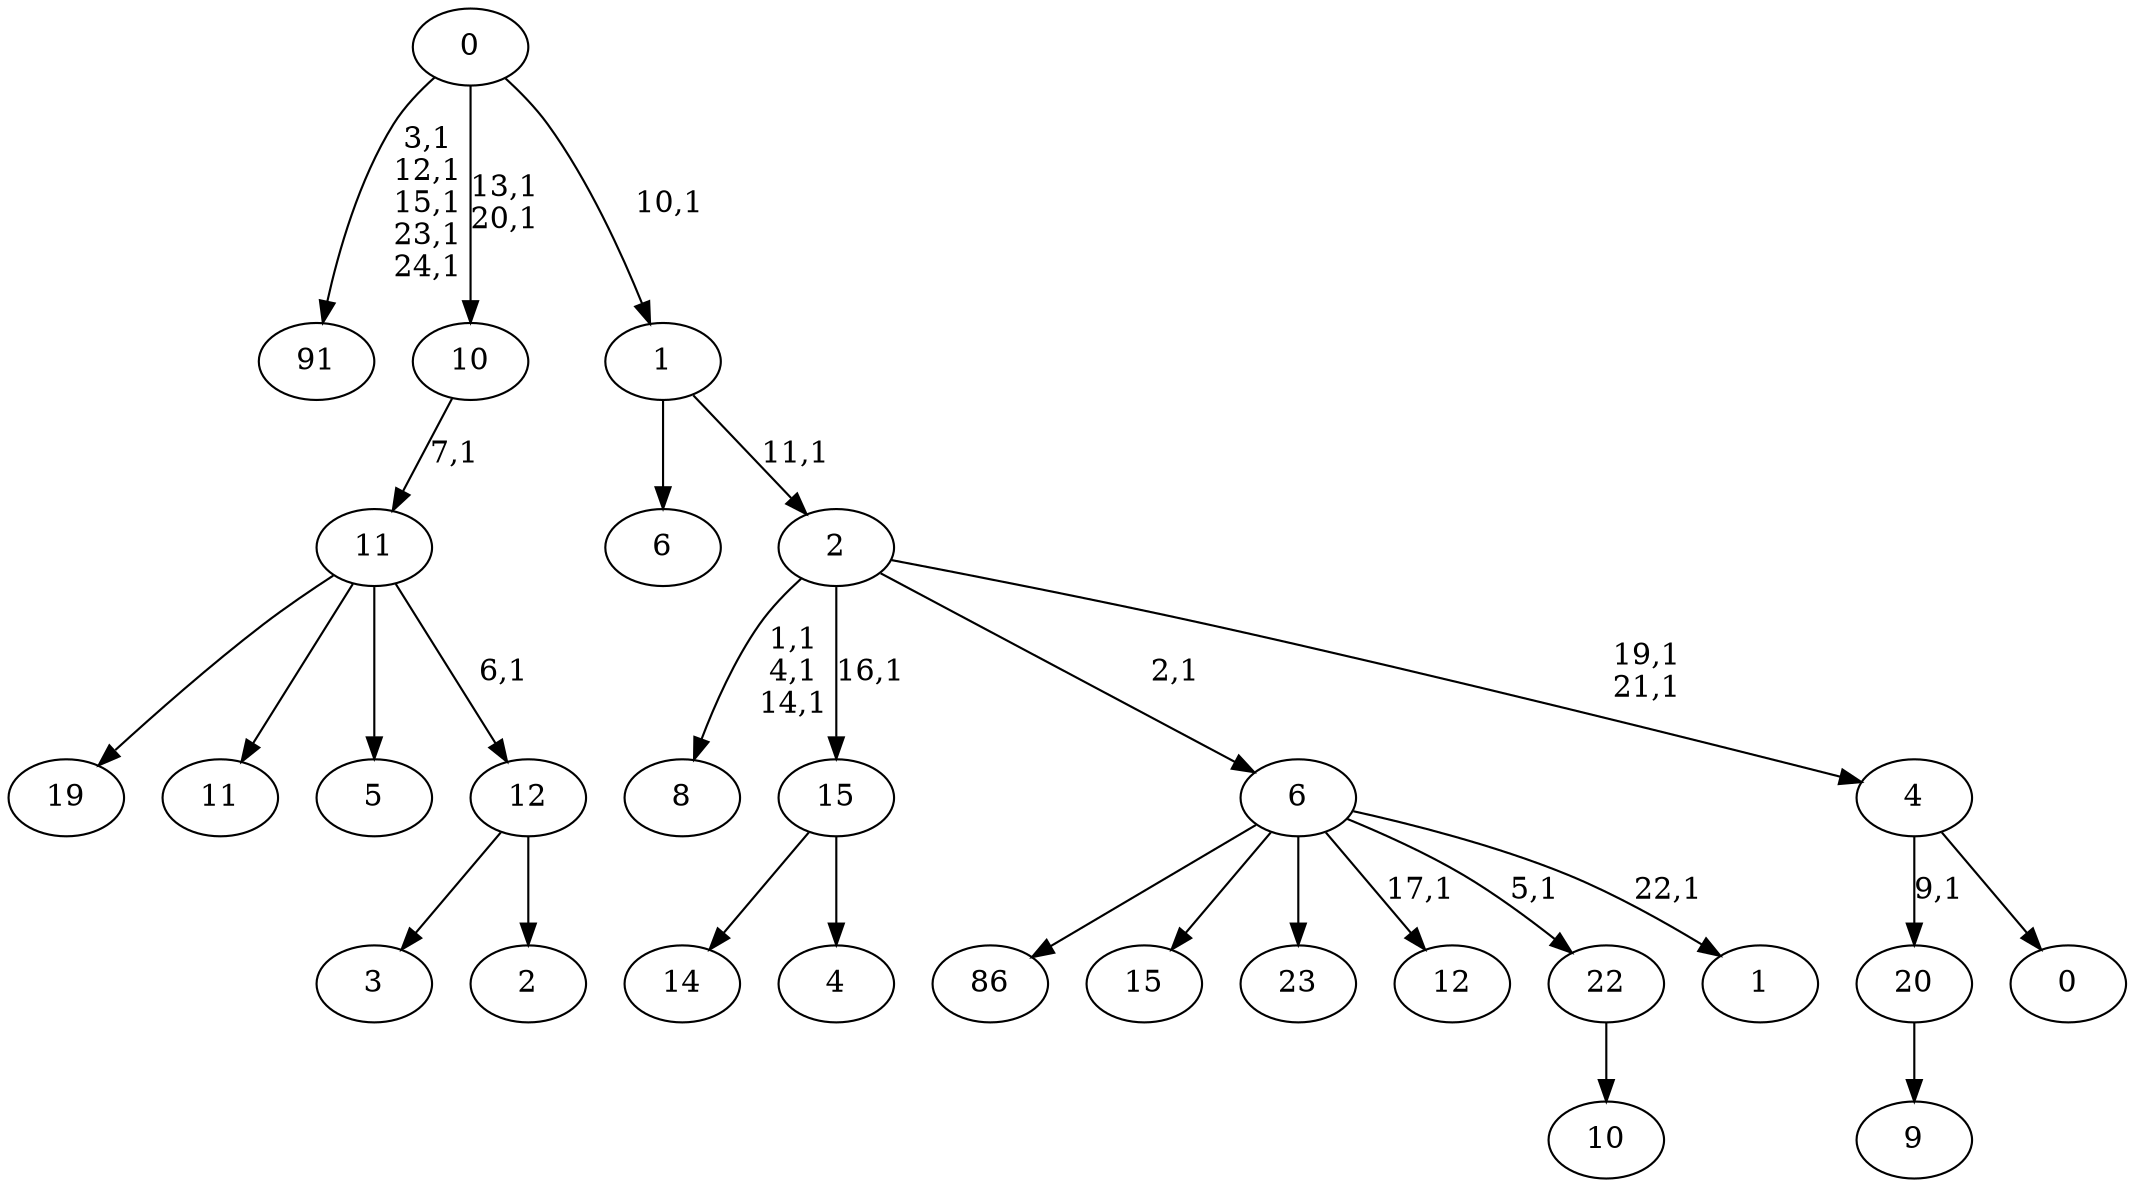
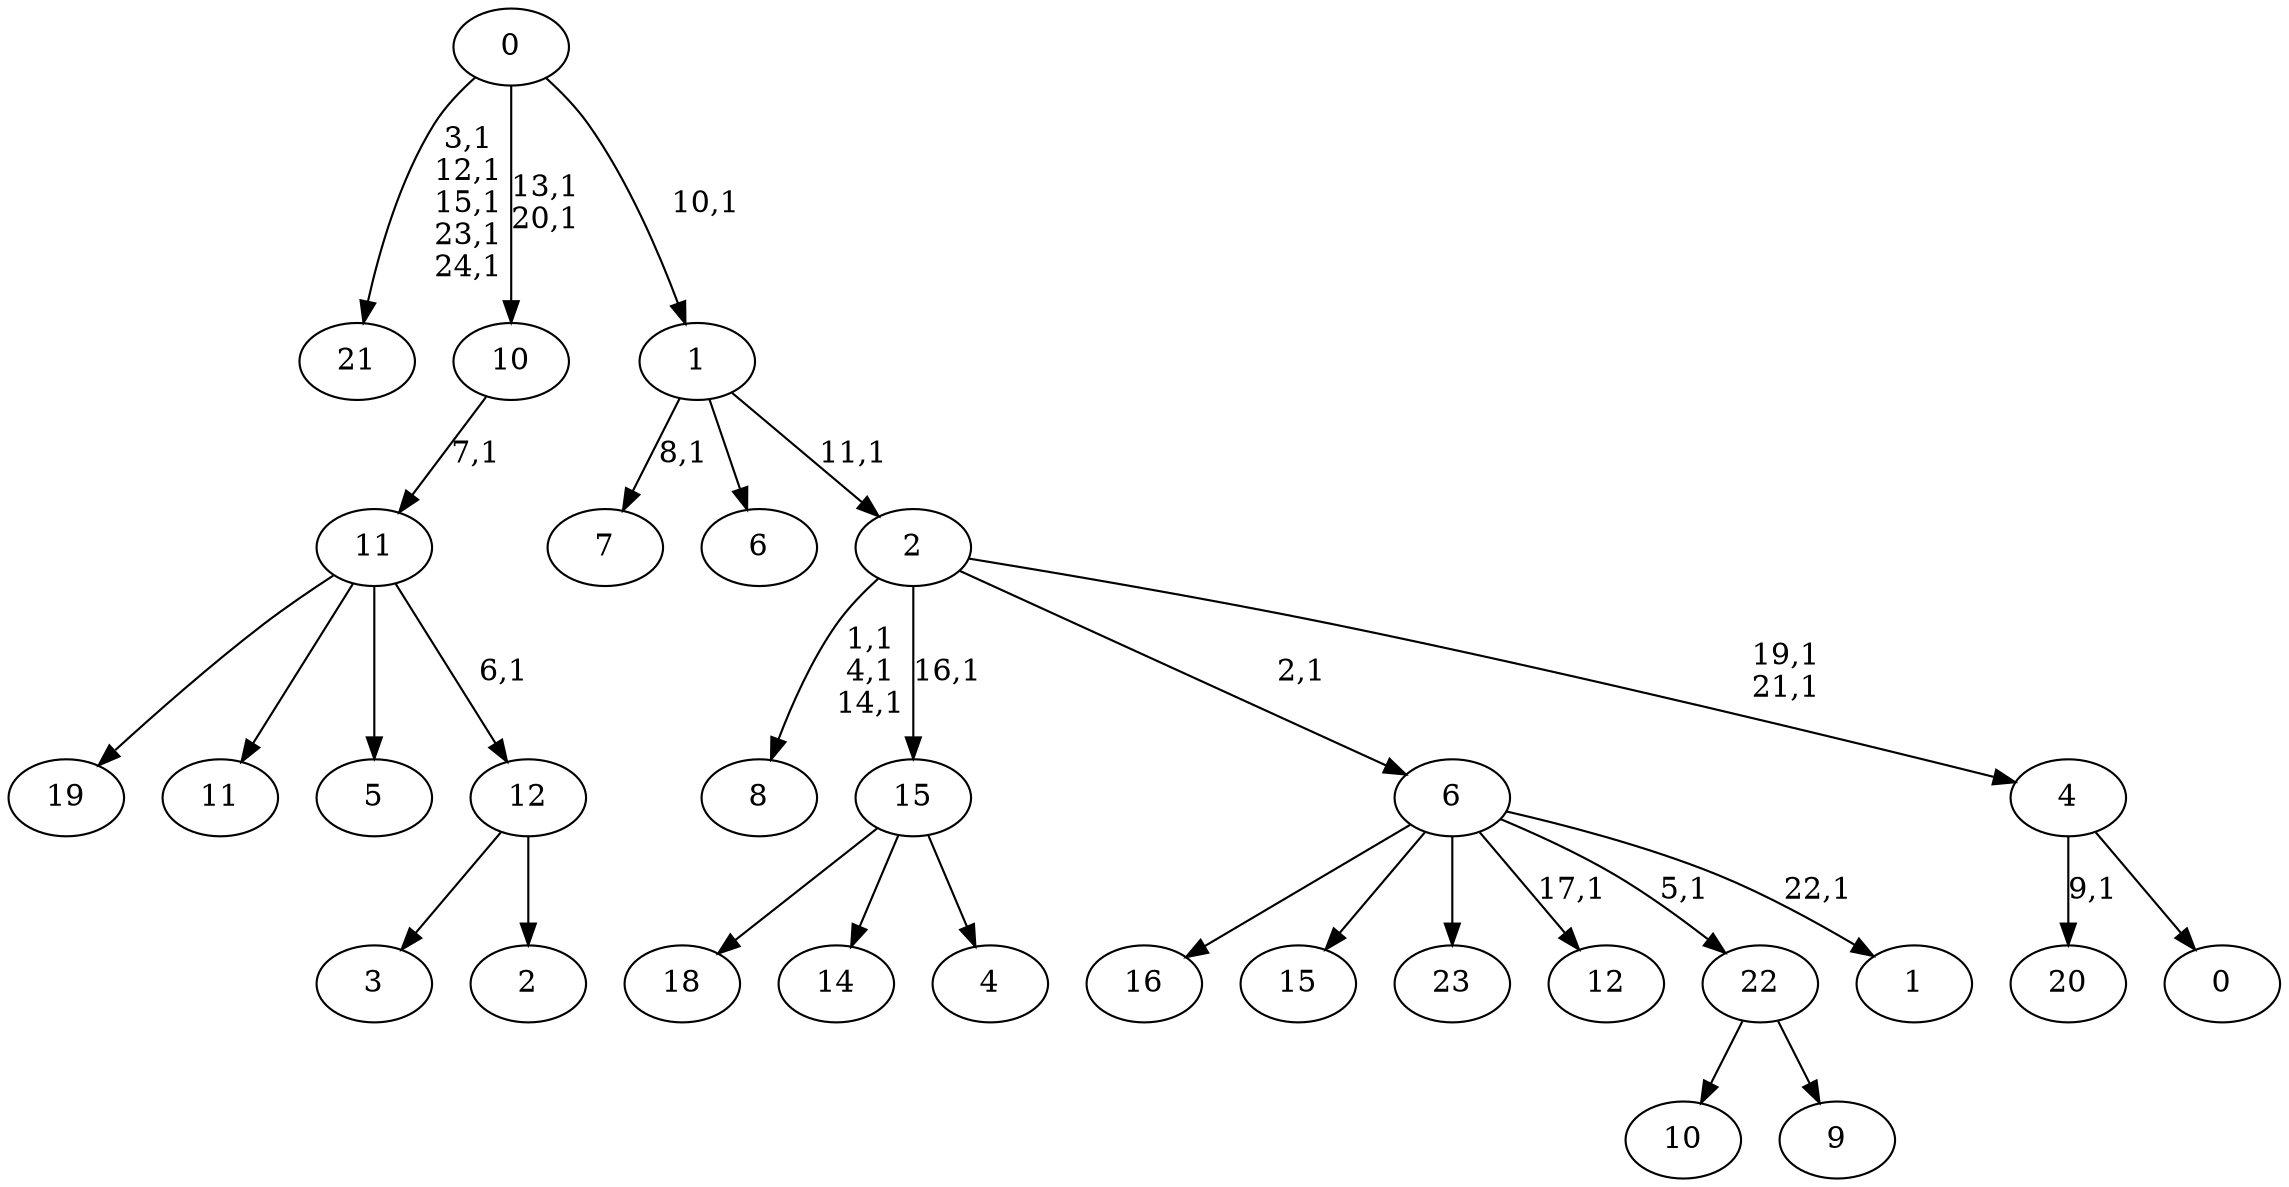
node "91": label "91" -> "21"
node "7": added
node "18": added
node "86": label "86" -> "16"
edge "20" -> "9": now "22" -> "9"
